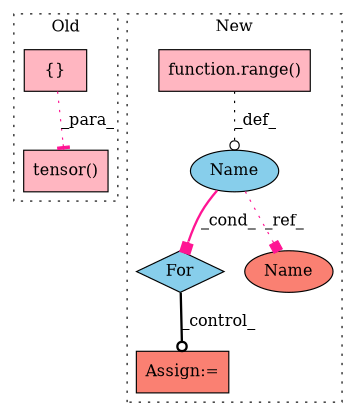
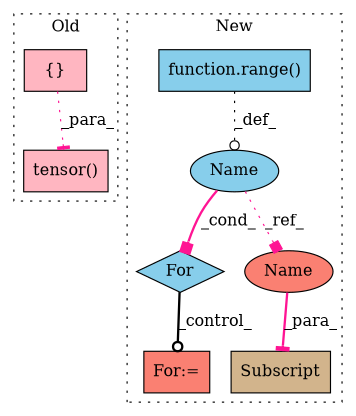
node "function.range()": fillcolor lightpink -> skyblue
node "Assign:=": label "Assign:=" -> "For:="
node "Subscript": added
